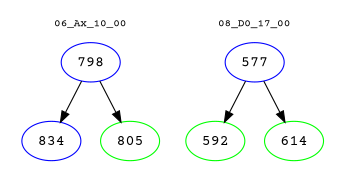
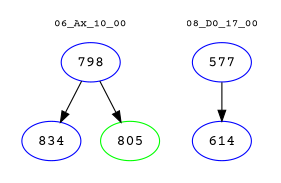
node "592": removed
node "614": color green -> blue
